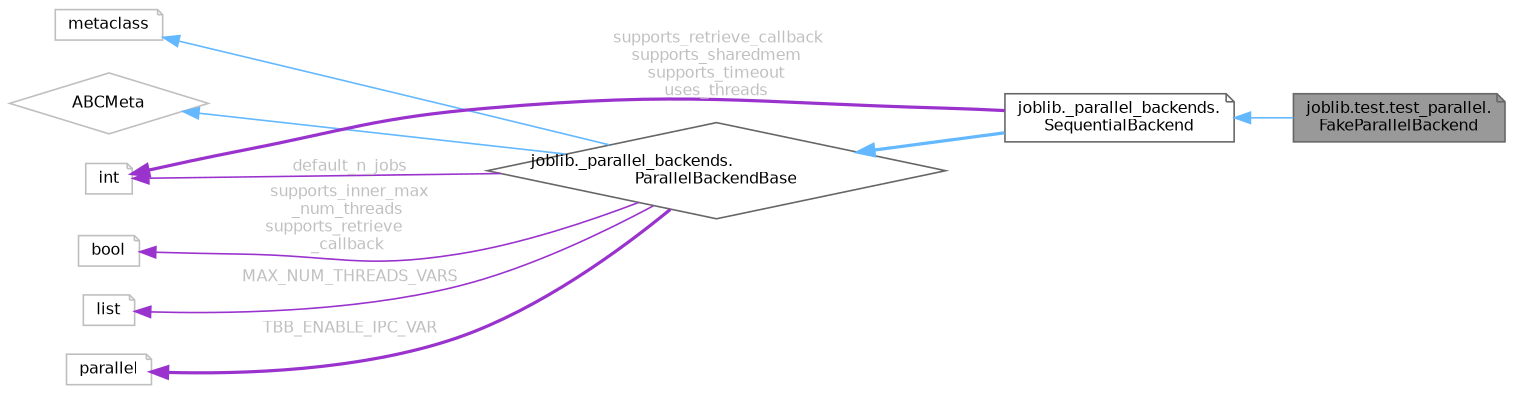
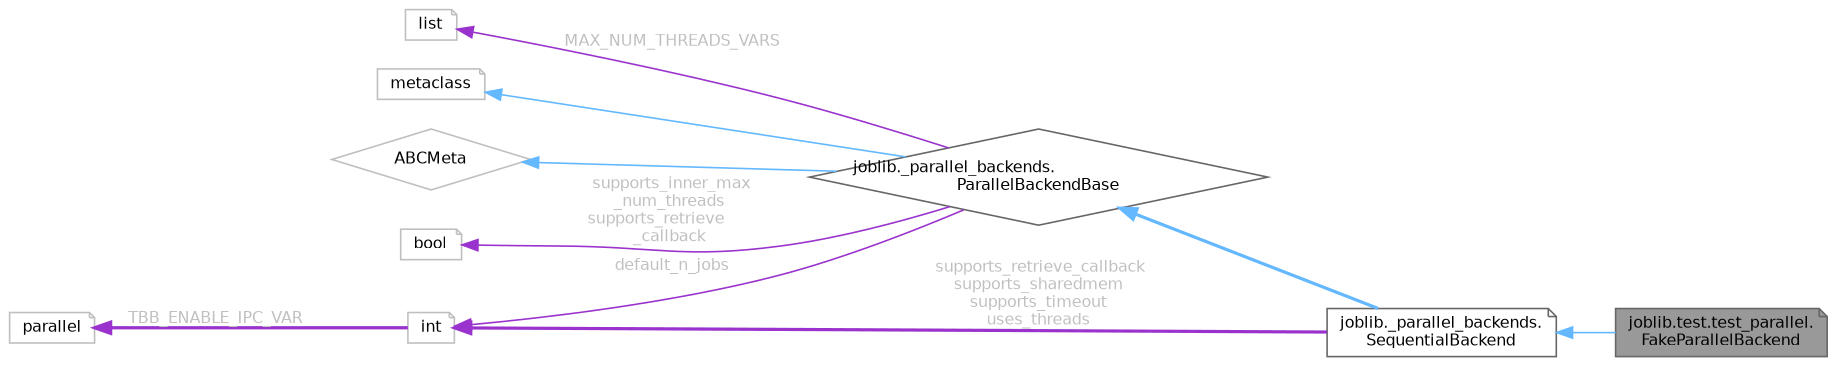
edge "joblib._parallel_backends. ParallelBackendBase" -> "parallel": now "int" -> "parallel"
